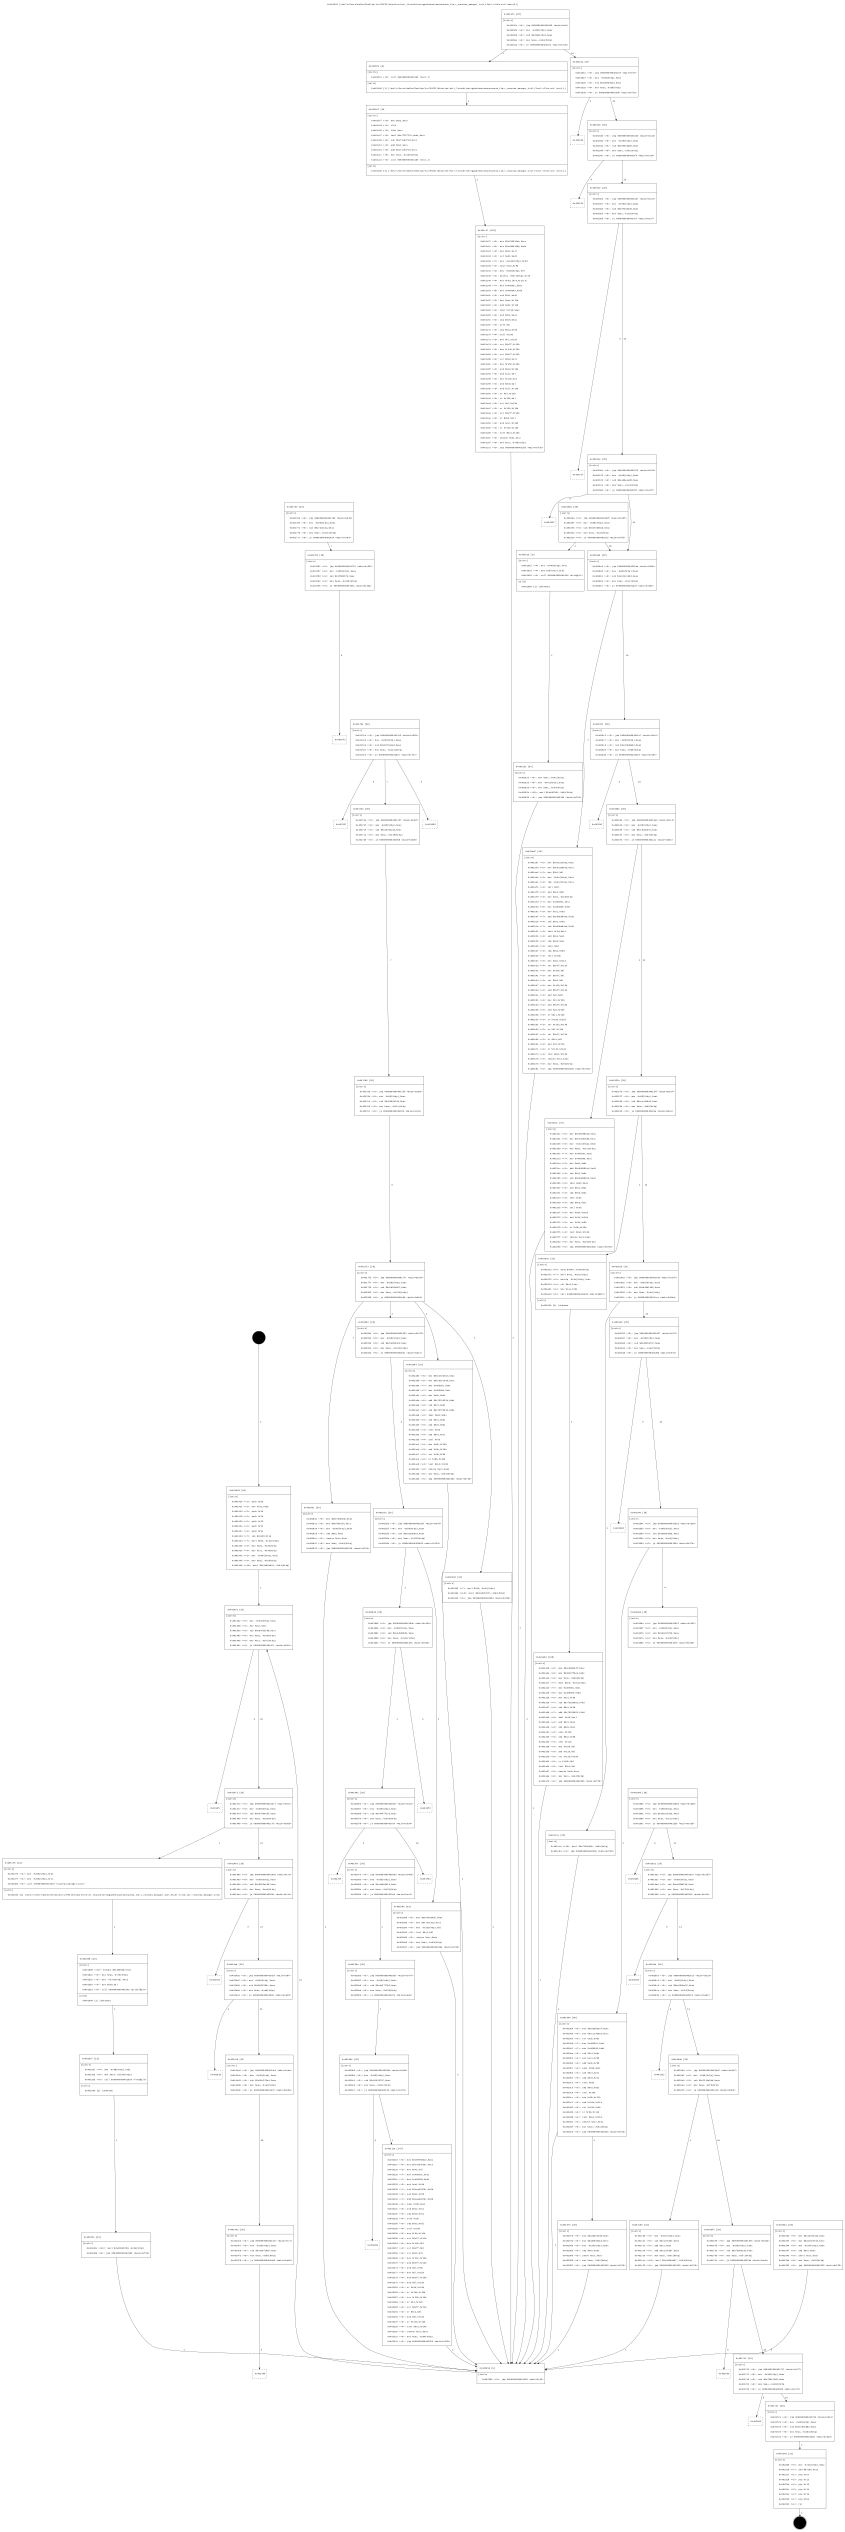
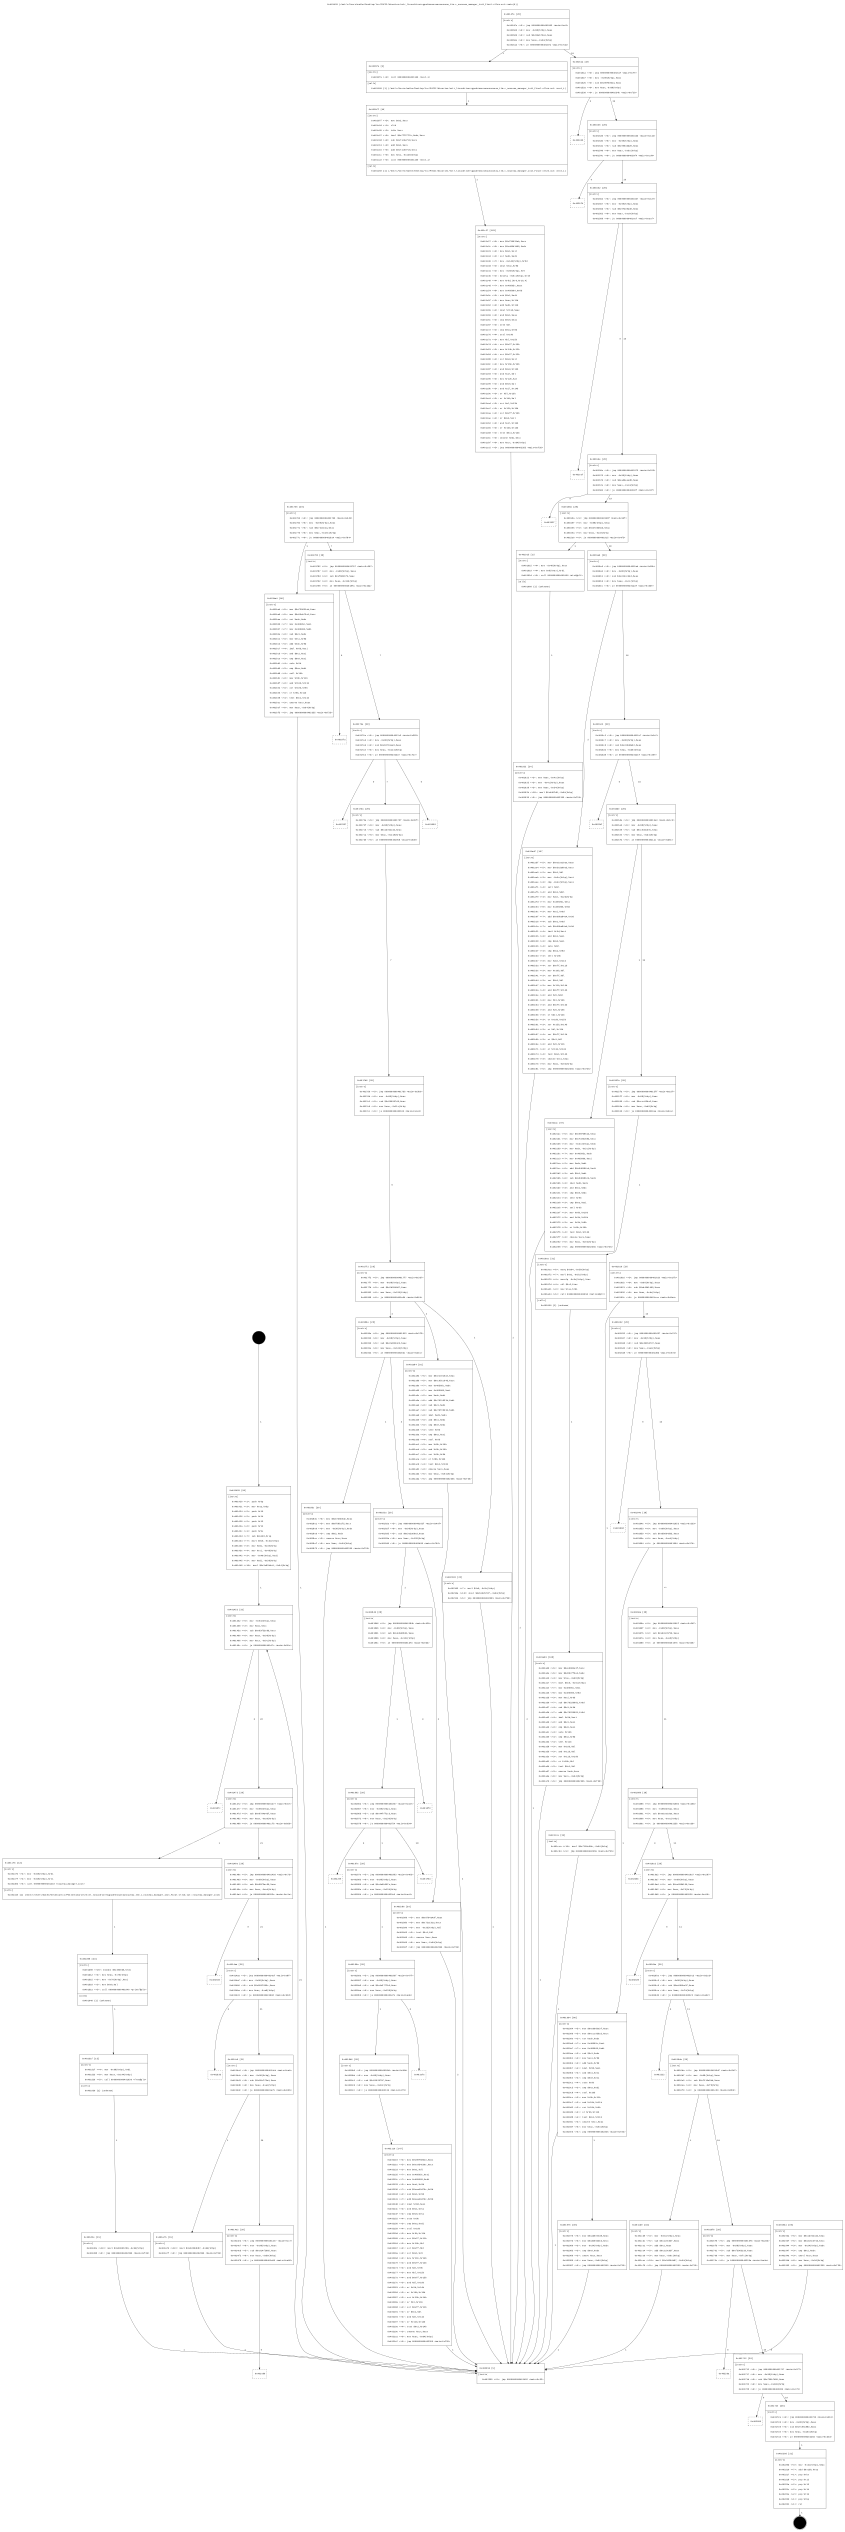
edge "0x40156e [28]" -> "0x4015a6 [28]": now "0x40156e [28]" -> "0x40158a [28]"
edge "0x401782 [28]" -> "0x40179e [28]": added, label "7"
node "0x401ba4 [86]": added
edge "0x4015fa [28]" -> "0x401616 [28]": removed, label "14"
edge "0x4017f2 [28]" -> "0x4018dc [30]": now "0x40180e [28]" -> "0x4018dc [30]"
edge "0x40166a [28]" -> "0x401686 [28]": added, label "11"
edge "0x401862 [28]" -> "0x40187e [28]": added, label "1"
node "0x401efe": added
node "0x401a75 [15]": added
node "0x4018d2": removed
